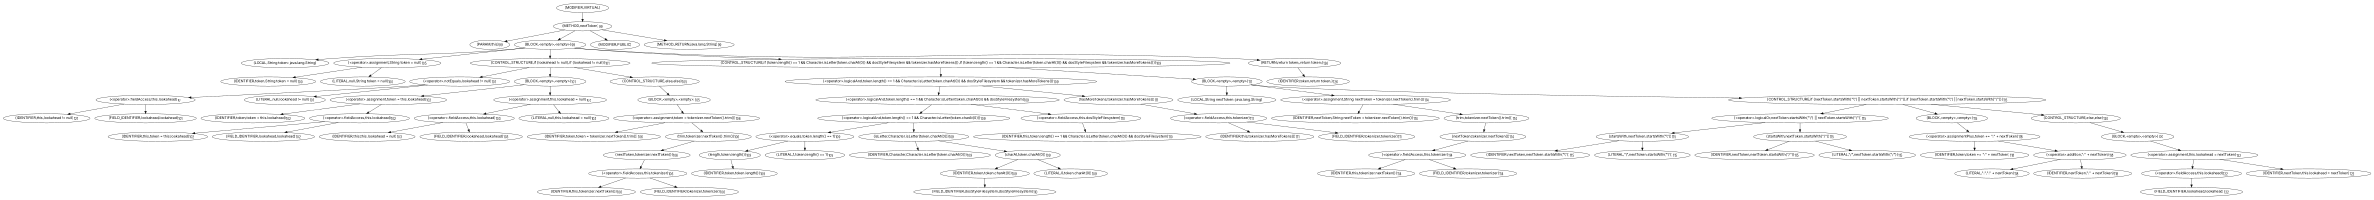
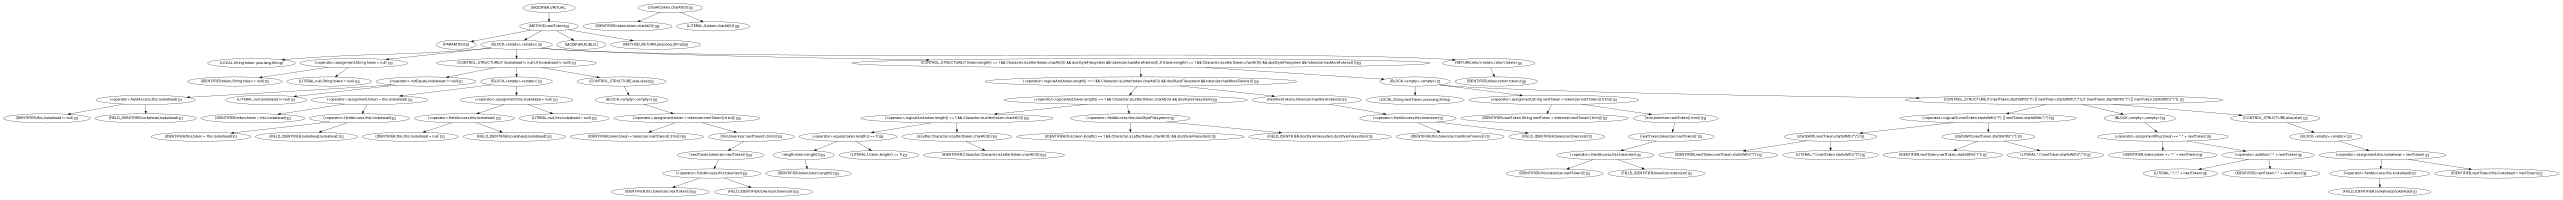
node "(<operator>.assignment,String token = null)": text "105" -> "100"
node "(IDENTIFIER,token,String token = null)": text "100" -> "170"
node "(IDENTIFIER,this,lookahead != null)": text "121" -> "101"
edge "(isLetter,Character.isLetter(token.charAt(0)))" -> "(charAt,token.charAt(0))": removed
edge "(IDENTIFIER,token,token.charAt(0))" -> "(FIELD_IDENTIFIER,dosStyleFilesystem,dosStyleFilesystem)": now "(<operator>.fieldAccess,this.dosStyleFilesystem)" -> "(FIELD_IDENTIFIER,dosStyleFilesystem,dosStyleFilesystem)"
